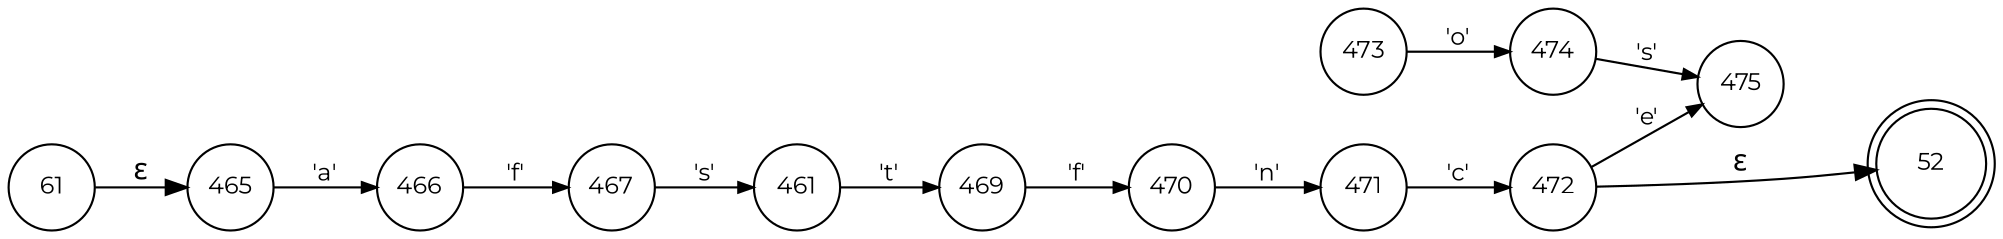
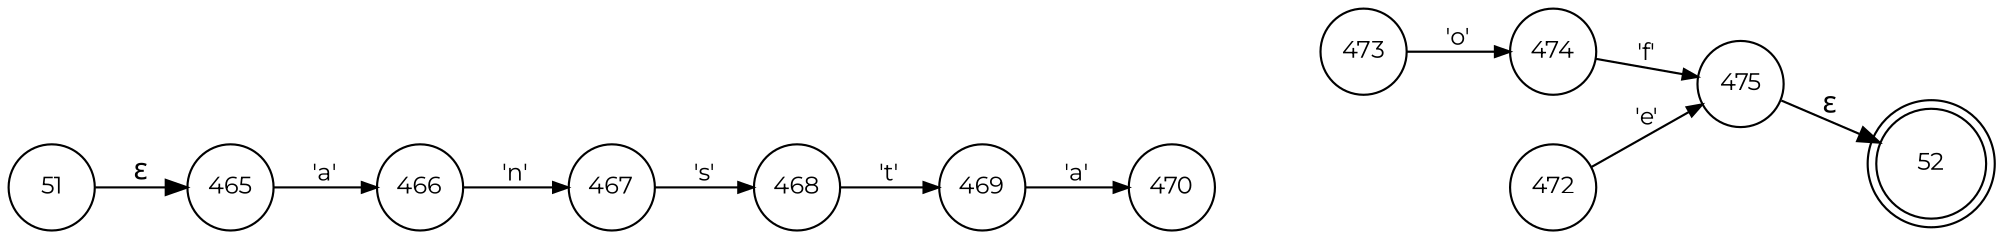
edge "474" -> "475": label "'s'" -> "'f'"
edge "466" -> "467": label "'f'" -> "'n'"
edge "469" -> "470": label "'f'" -> "'a'"
edge "472" -> "52": now "475" -> "52"
node "61": label "61" -> "51"
node "461": label "461" -> "468"
node "471": removed
